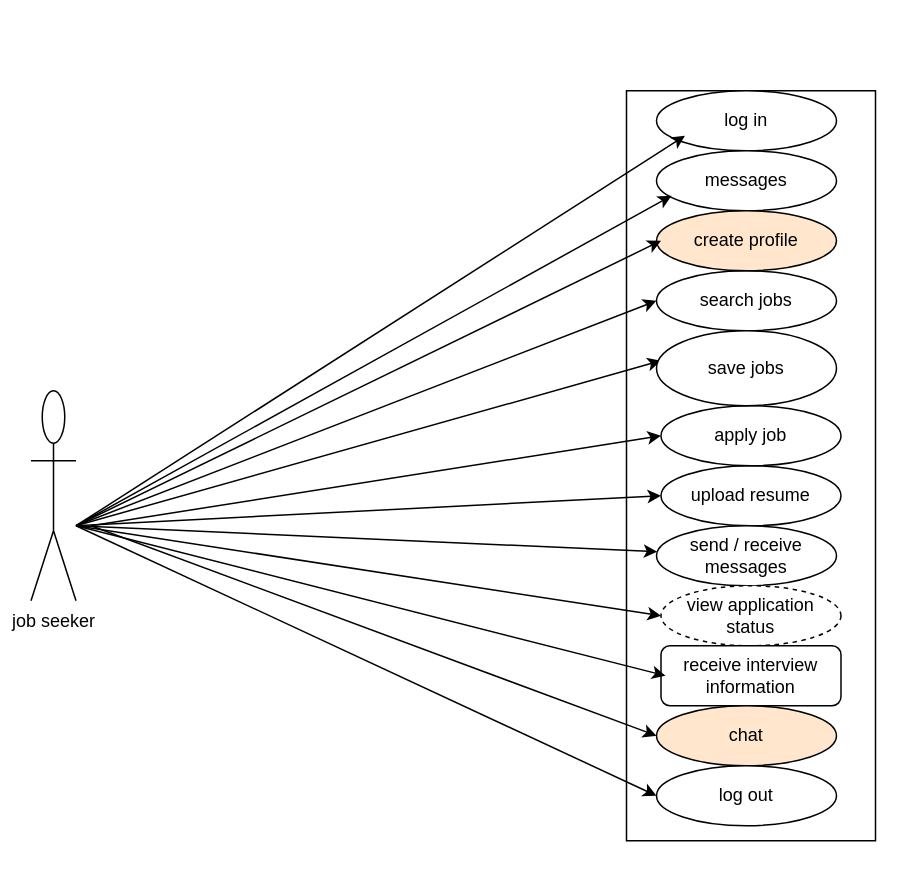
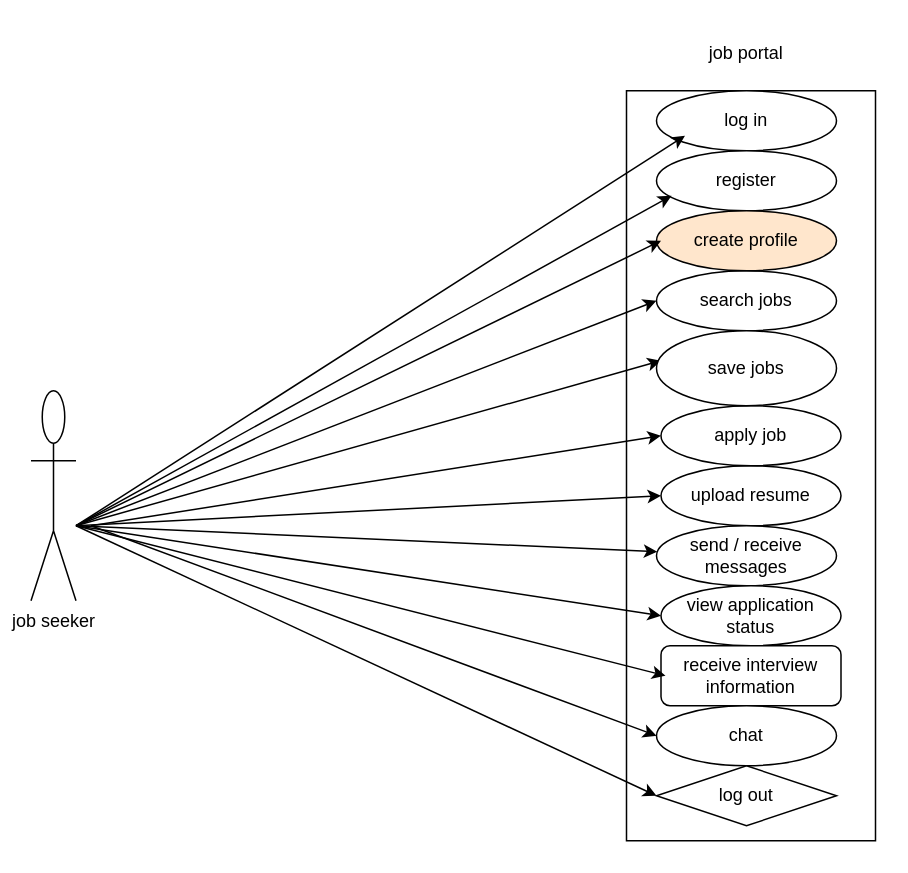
node "job portal": added
node "messages": label "messages" -> "register"
node "view application status": style dashed -> solid
node "chat": fillcolor #ffe6cc -> #ffffff
node "log out": shape ellipse -> diamond
